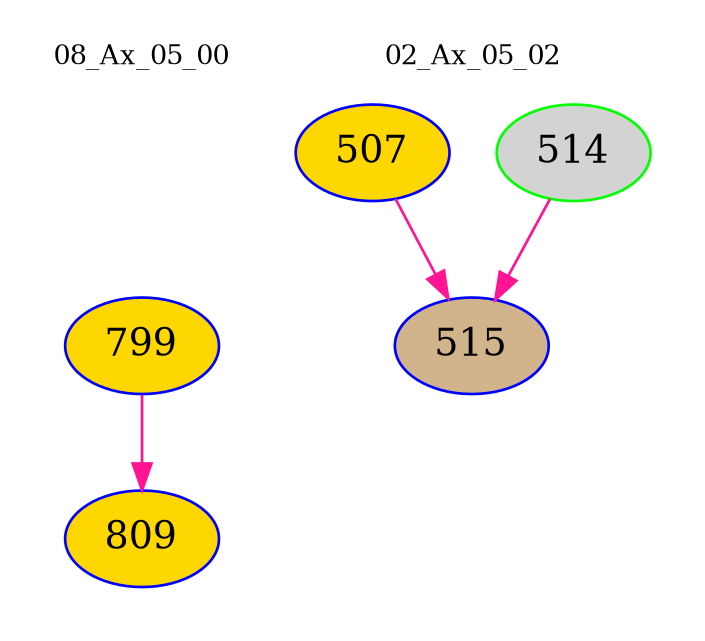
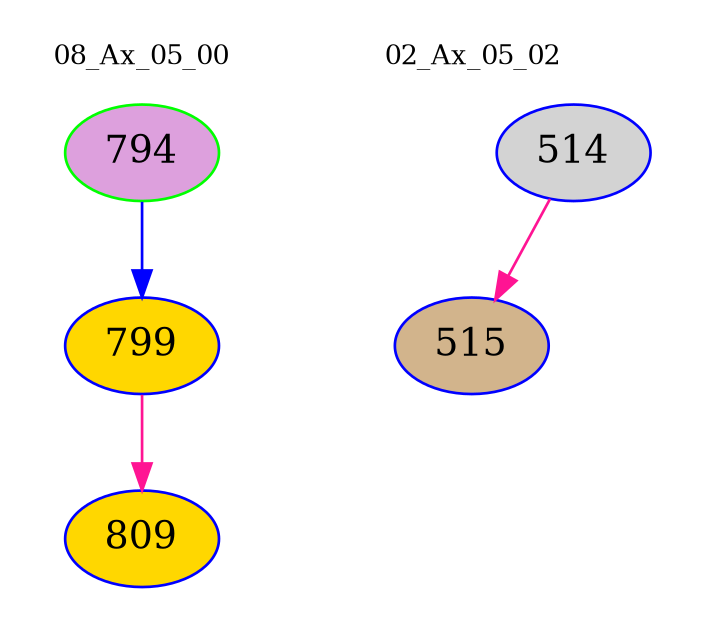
node "794": added
node "507": removed
node "514": color green -> blue
